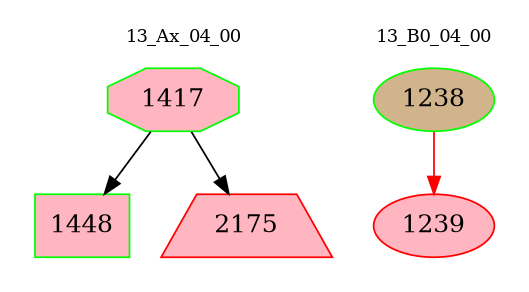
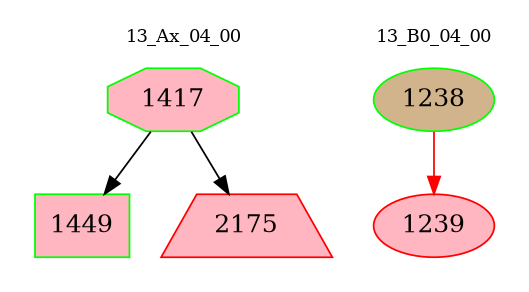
node "1448": label "1448" -> "1449"
